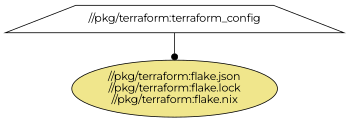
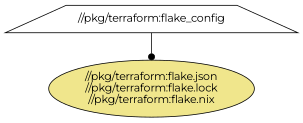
node "//pkg/terraform:terraform_config": label "//pkg/terraform:terraform_config" -> "//pkg/terraform:flake_config"
